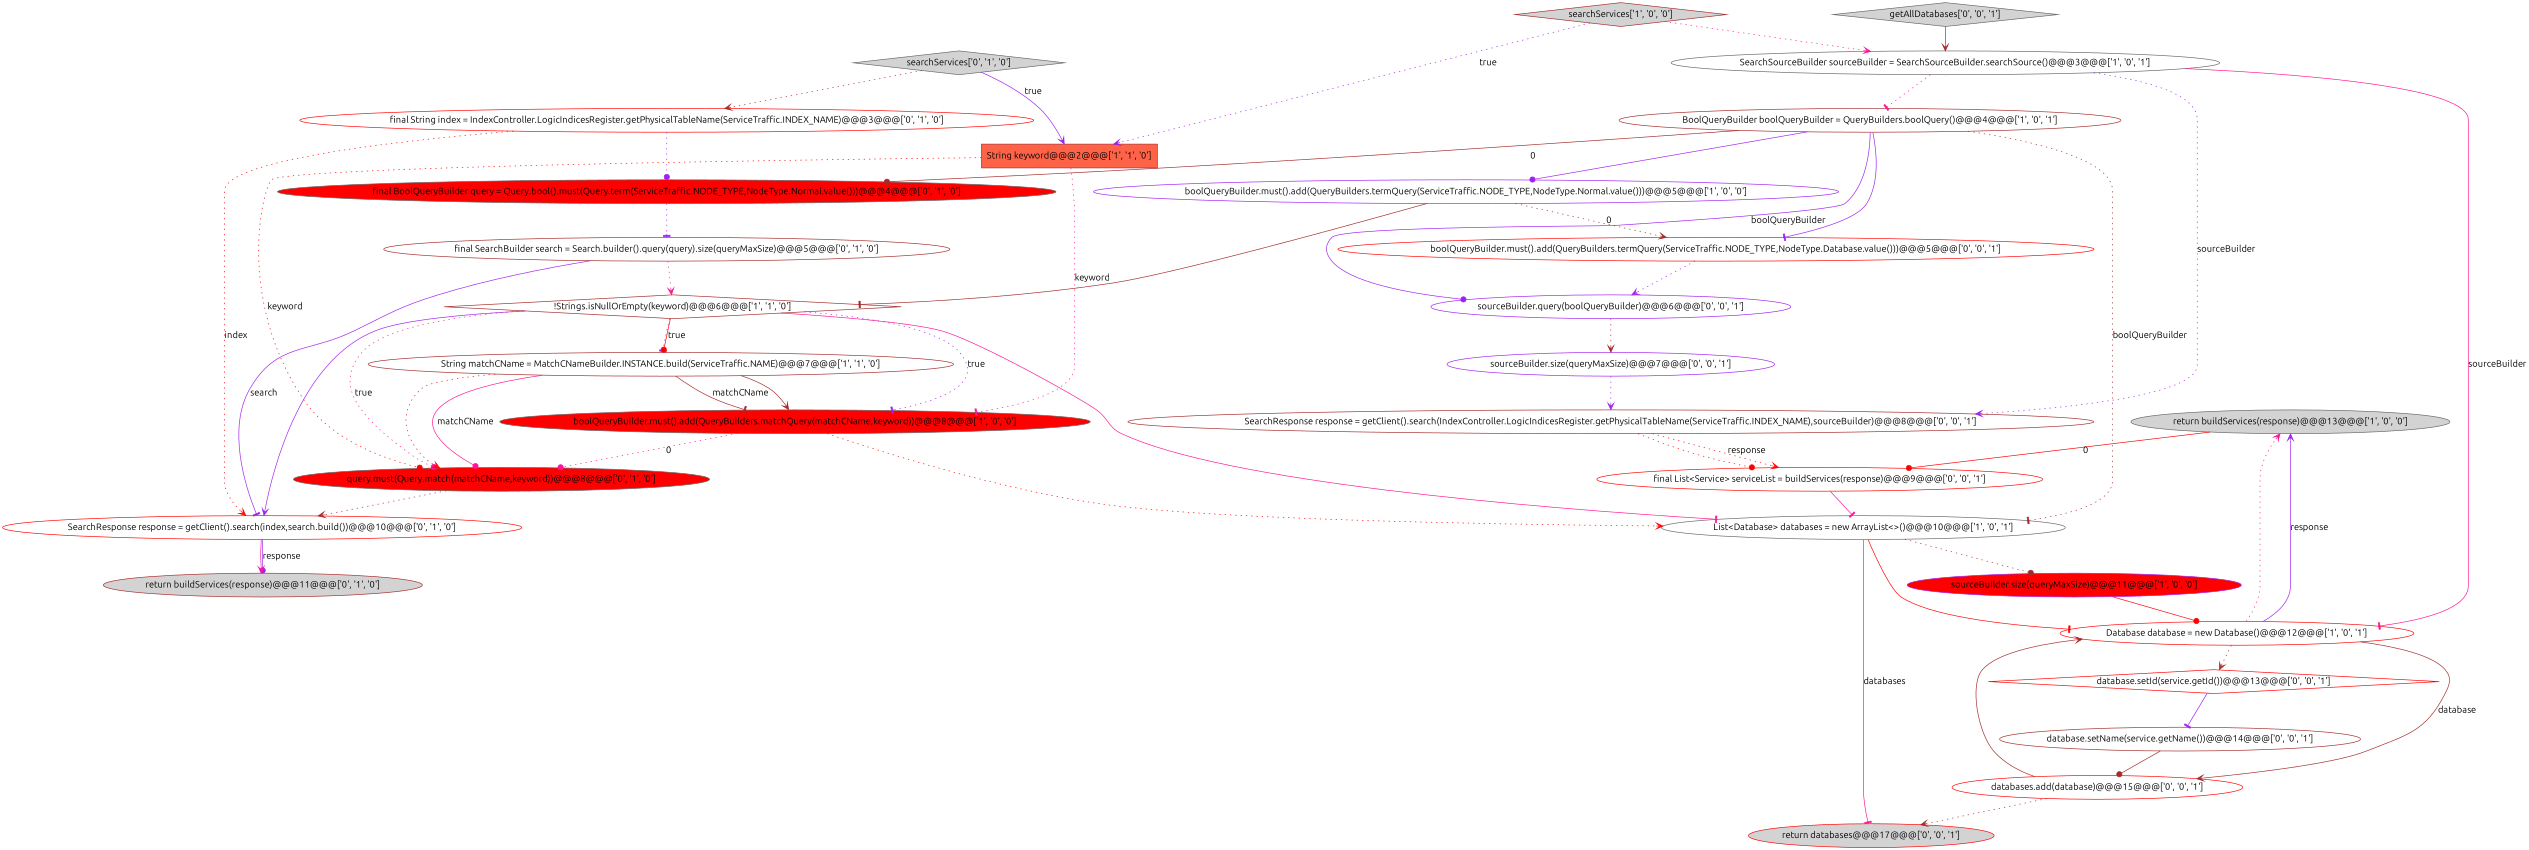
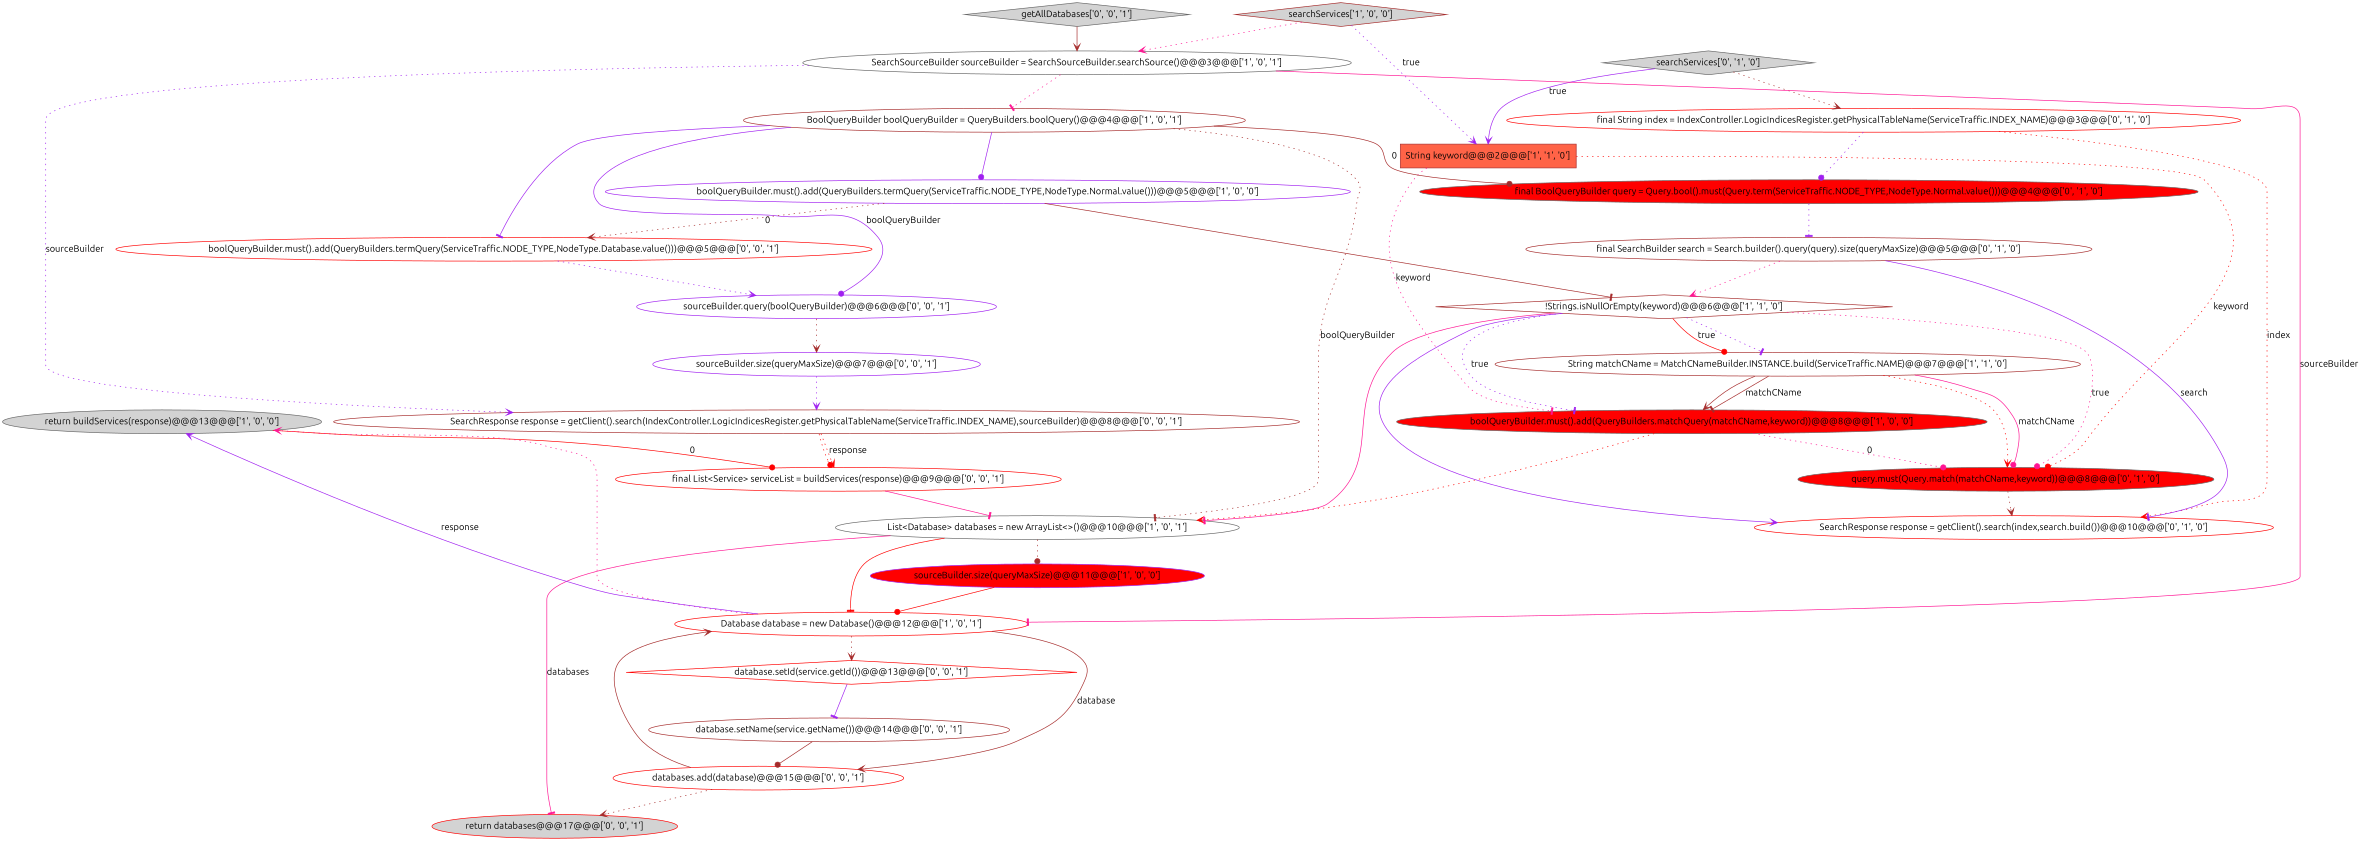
node "return buildServices(response)@@@11@@@['0', '1', '0']": removed
